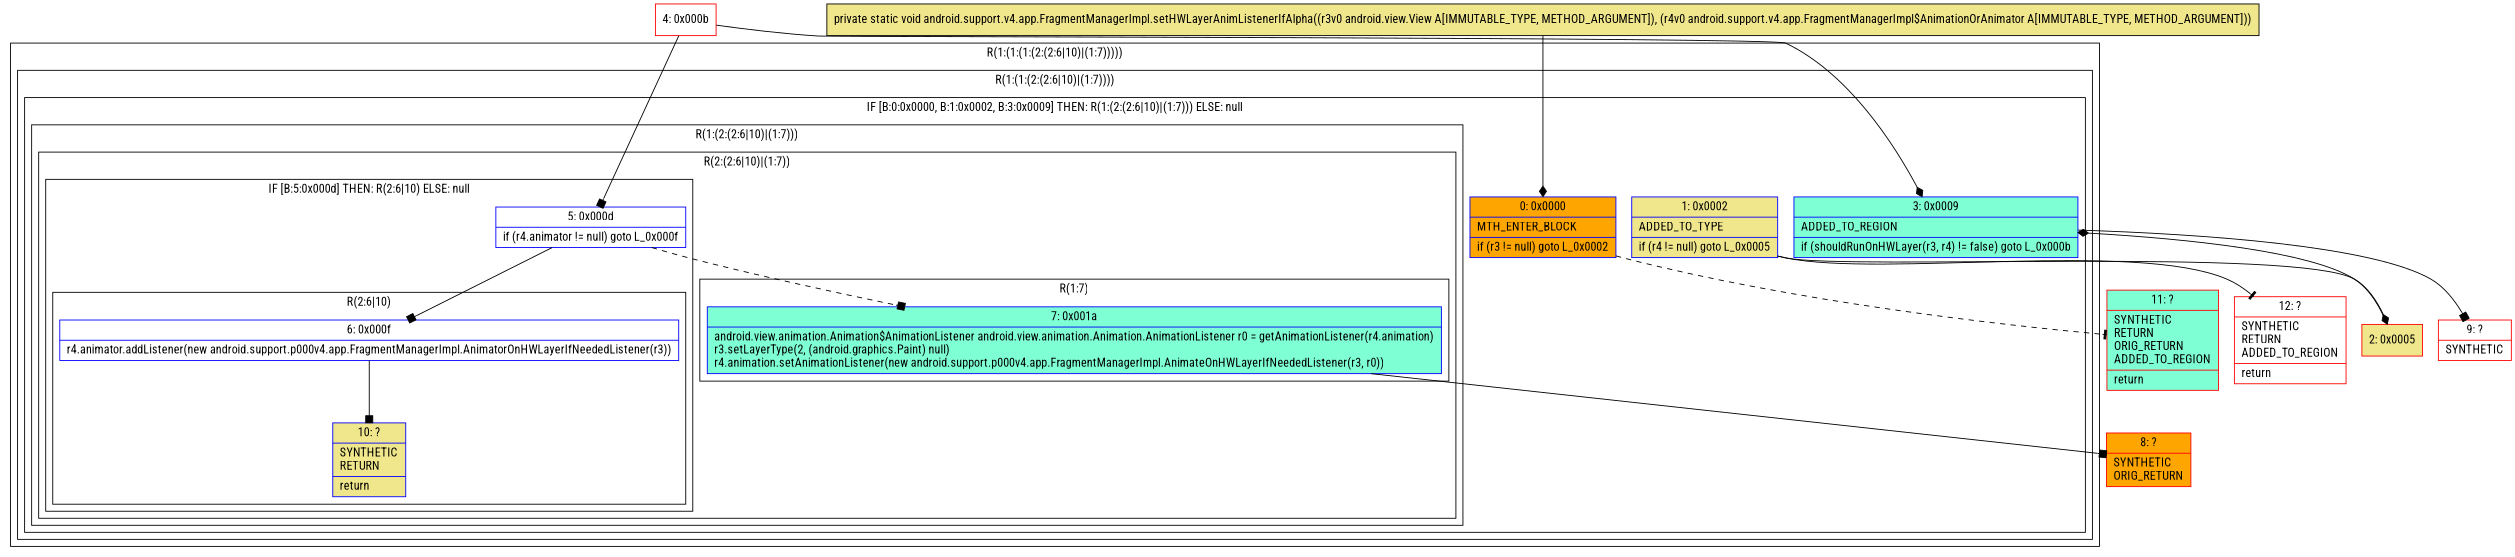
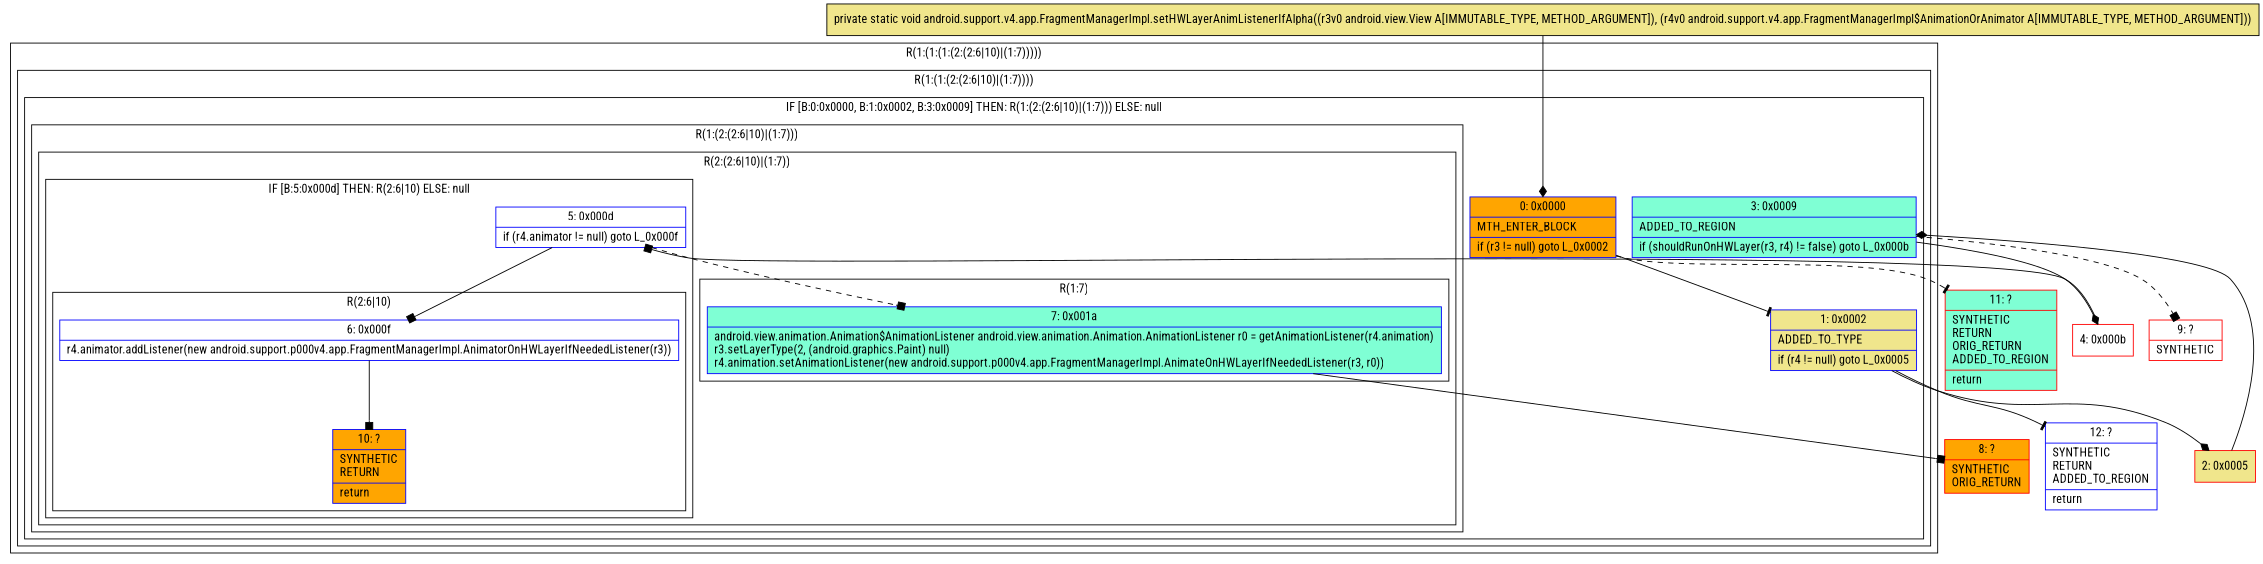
edge "4: 0x000b" -> "3: 0x0009": reversed
edge "3: 0x0009" -> "9: ?": style solid -> dashed
edge "0: 0x0000" -> "1: 0x0002": added
node "12: ?": color red -> blue
node "10: ?": fillcolor khaki -> orange
